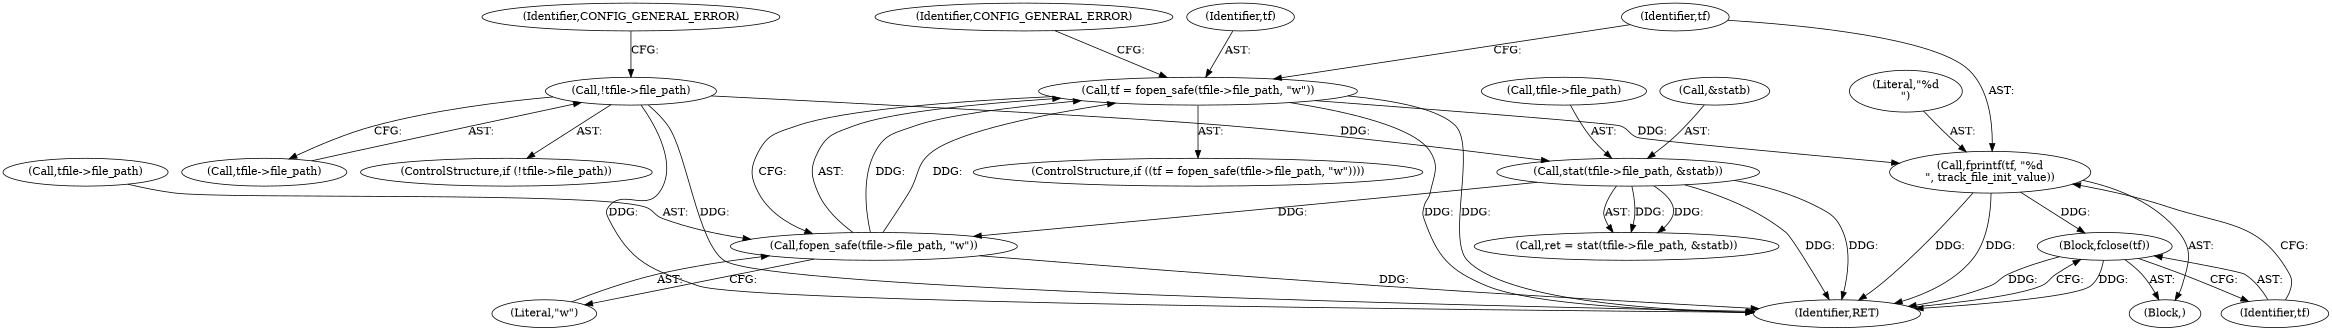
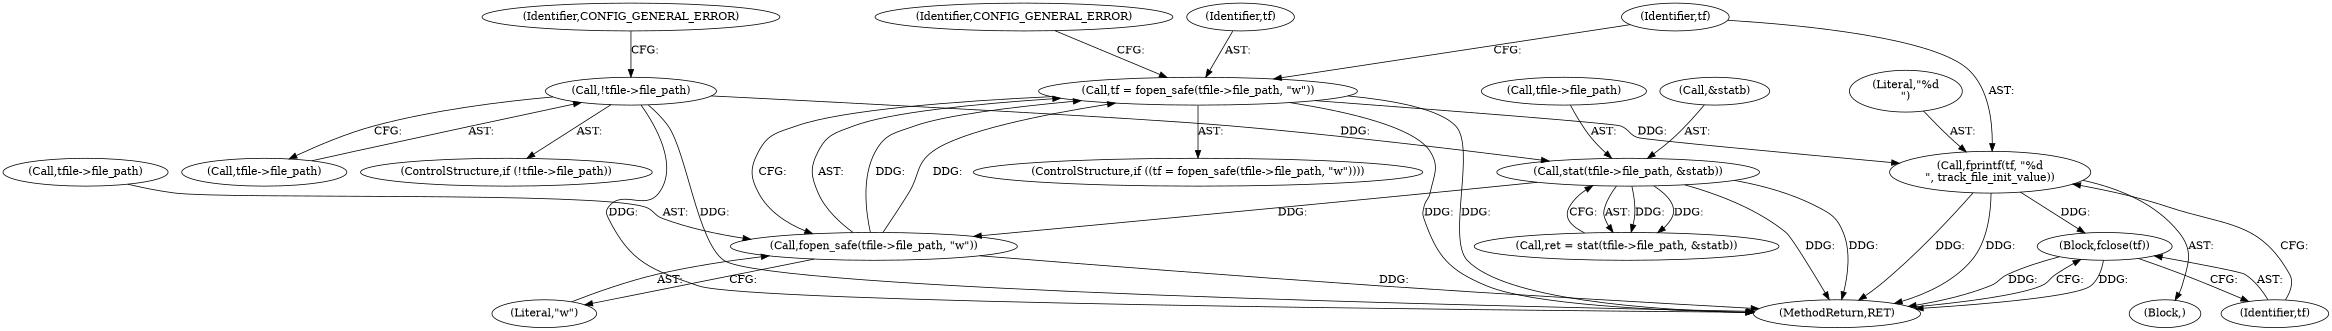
edge "(Call,ret = stat(tfile->file_path, &statb))" -> "(Call,stat(tfile->file_path, &statb))": added, label "CFG:"
edge "(Block,fclose(tf))" -> "(Block,)": removed, label "AST:"
node "(Identifier,RET)": label "(Identifier,RET)" -> "(MethodReturn,RET)"
